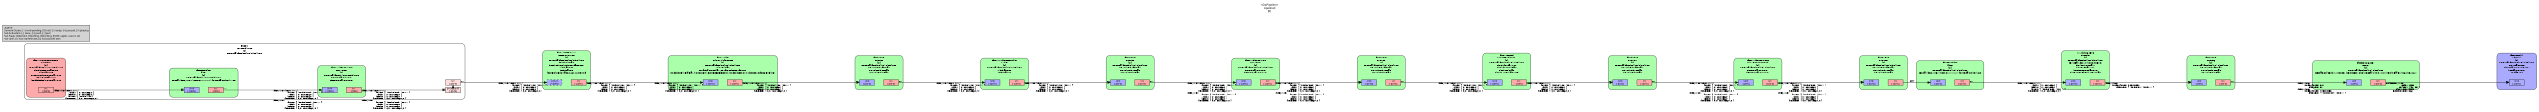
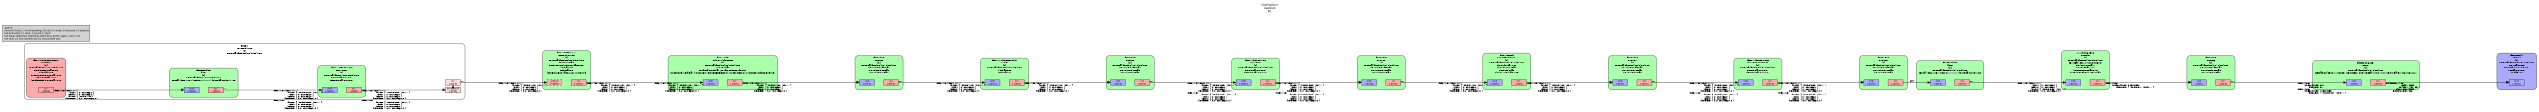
node "sink_0 [>][bfb]": fillcolor #aaaaff -> #ffaaaa
